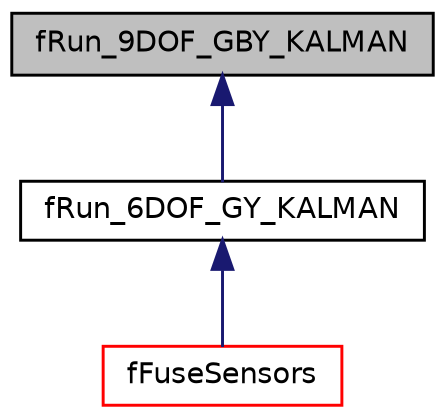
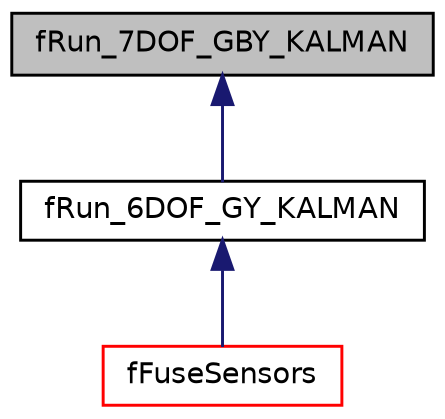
node "fRun_9DOF_GBY_KALMAN": label "fRun_9DOF_GBY_KALMAN" -> "fRun_7DOF_GBY_KALMAN"
